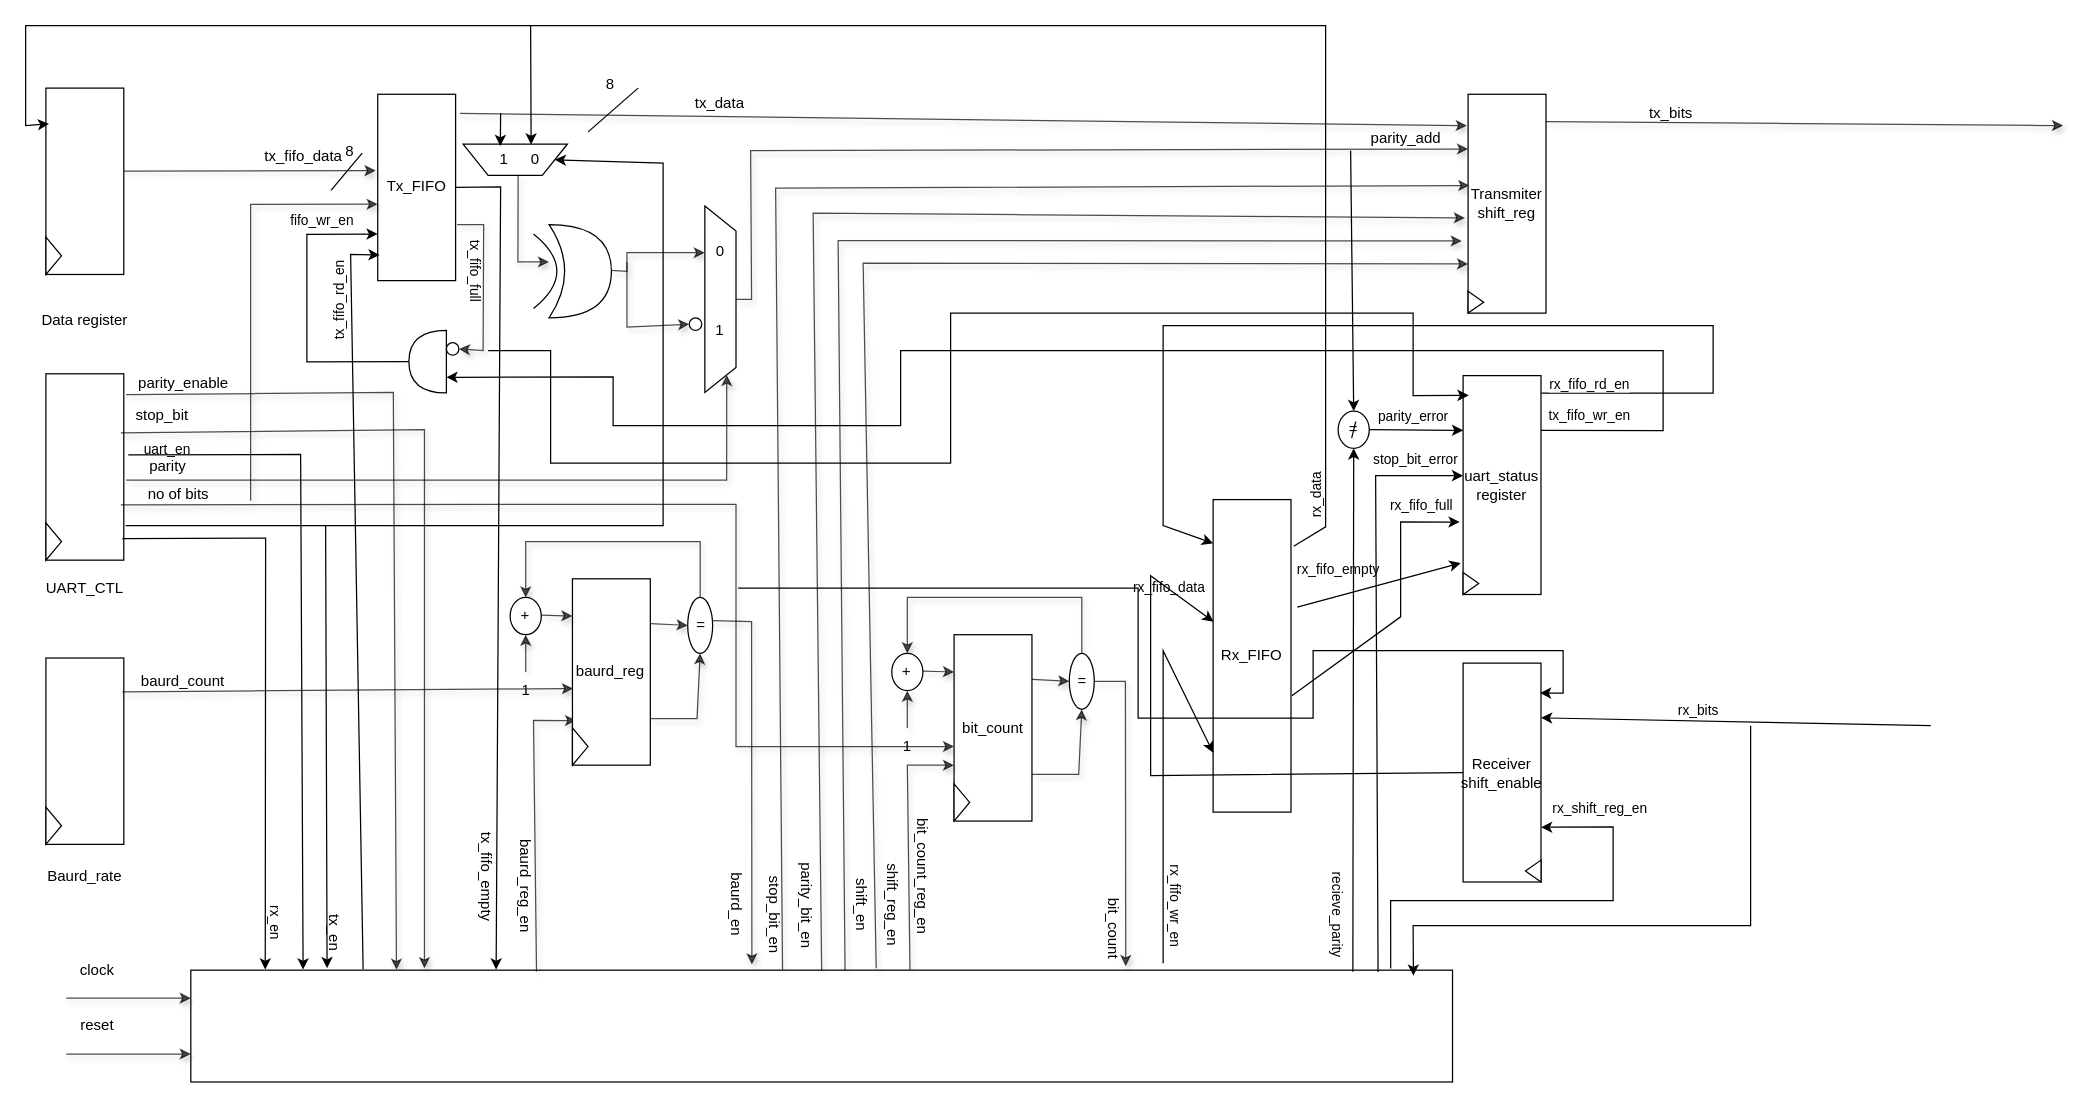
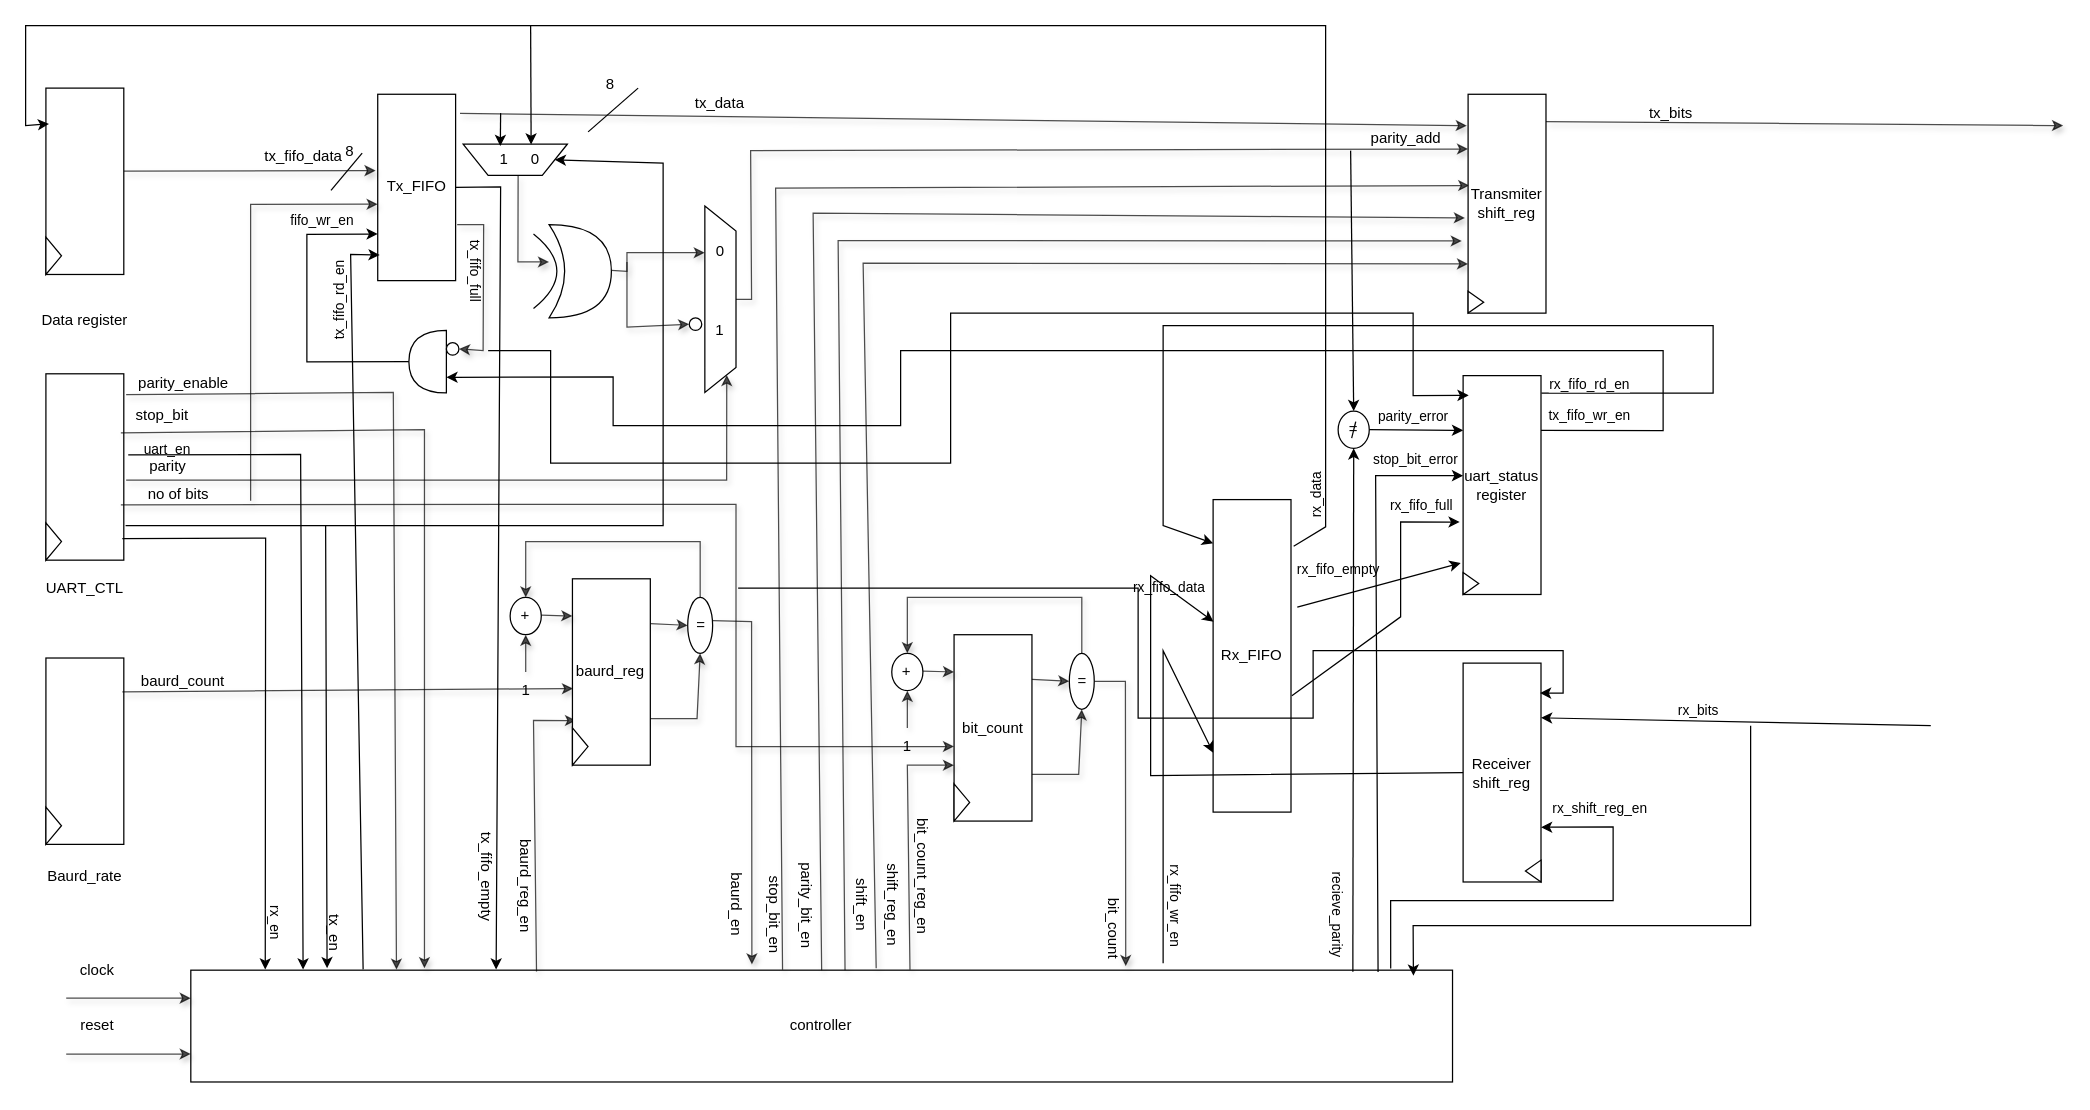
node "Receiver shift_enable": label "Receiver shift_enable" -> "Receiver shift_reg"
node "controller": added
